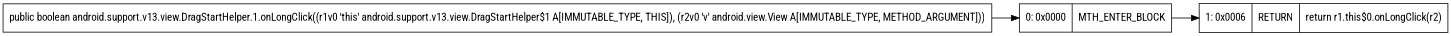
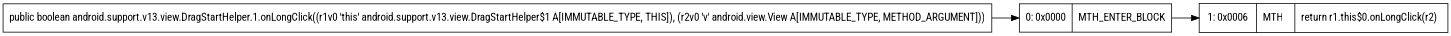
node "1: 0x0006": text "RETURN" -> "MTH"
